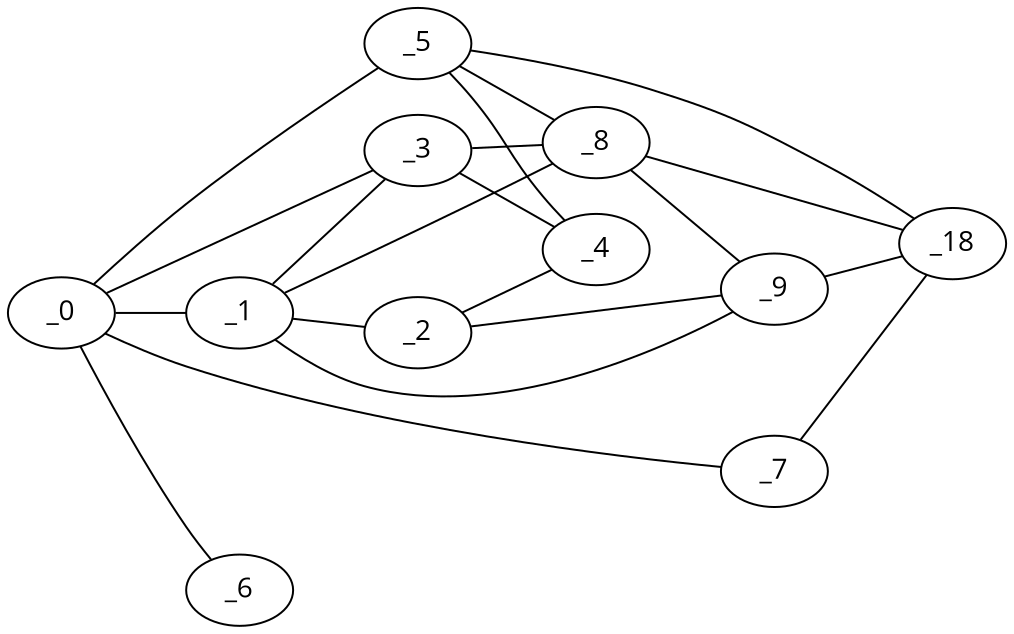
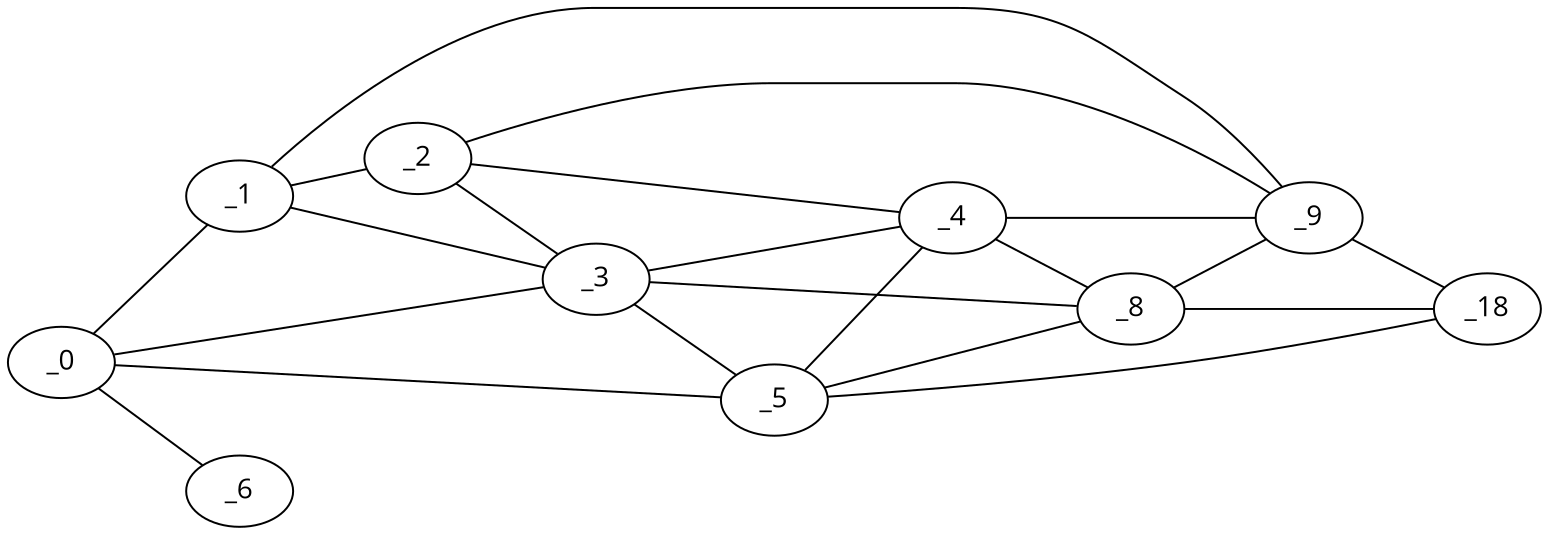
edge "_4" -- "_9": added
edge "_2" -- "_3": added
edge "_8" -- "_1": now "_8" -- "_4"
edge "_3" -- "_5": added
node "_7": removed
